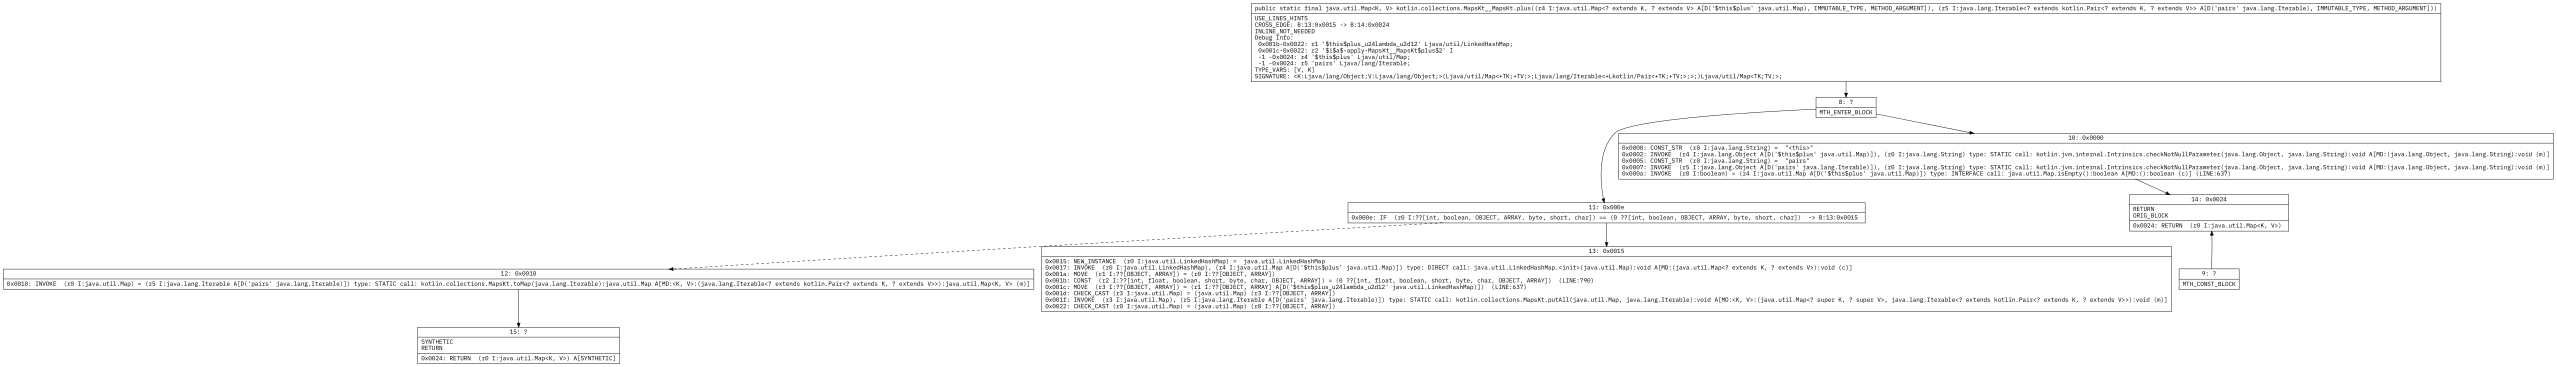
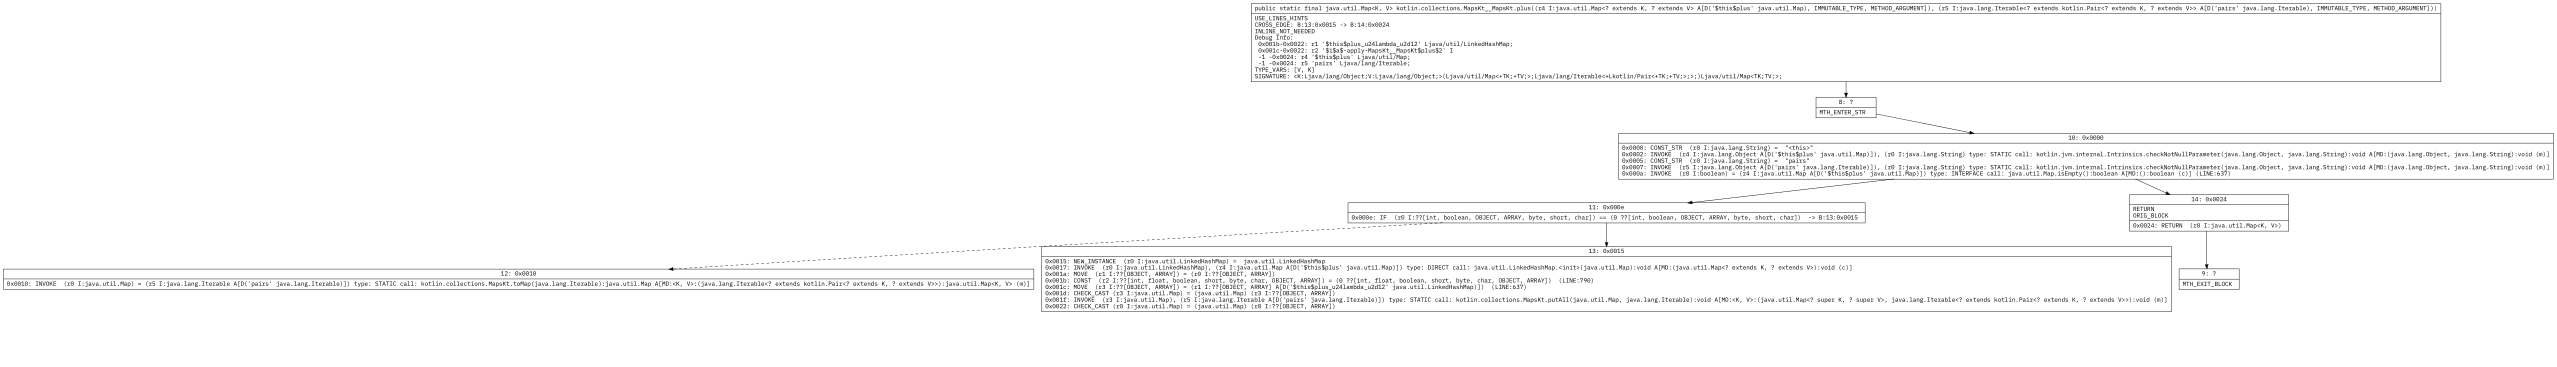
node "8: ?": text "MTH_ENTER_BLOCK" -> "MTH_ENTER_STR"
edge "8: ?" -> "11: 0x000e": now "10: 0x0000" -> "11: 0x000e"
edge "9: ?" -> "14: 0x0024": reversed
node "9: ?": text "MTH_CONST_BLOCK" -> "MTH_EXIT_BLOCK"
node "15: ?": removed
